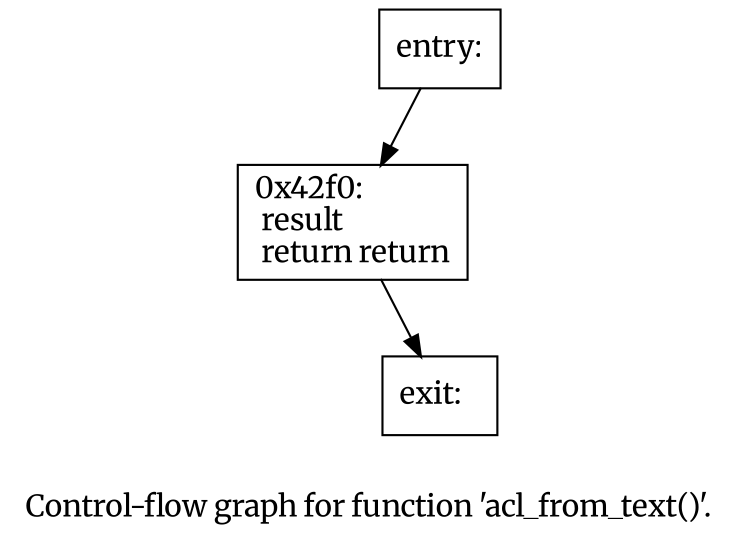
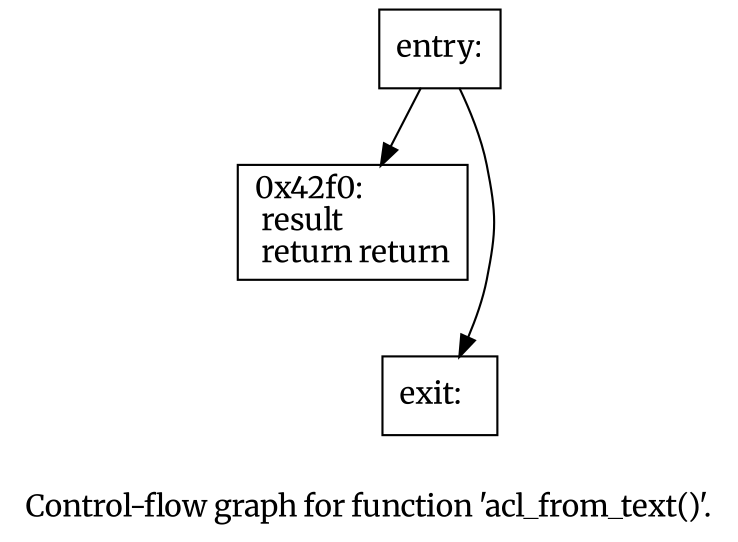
edge "0x42f0:" -> "exit:": now "entry:" -> "exit:"
